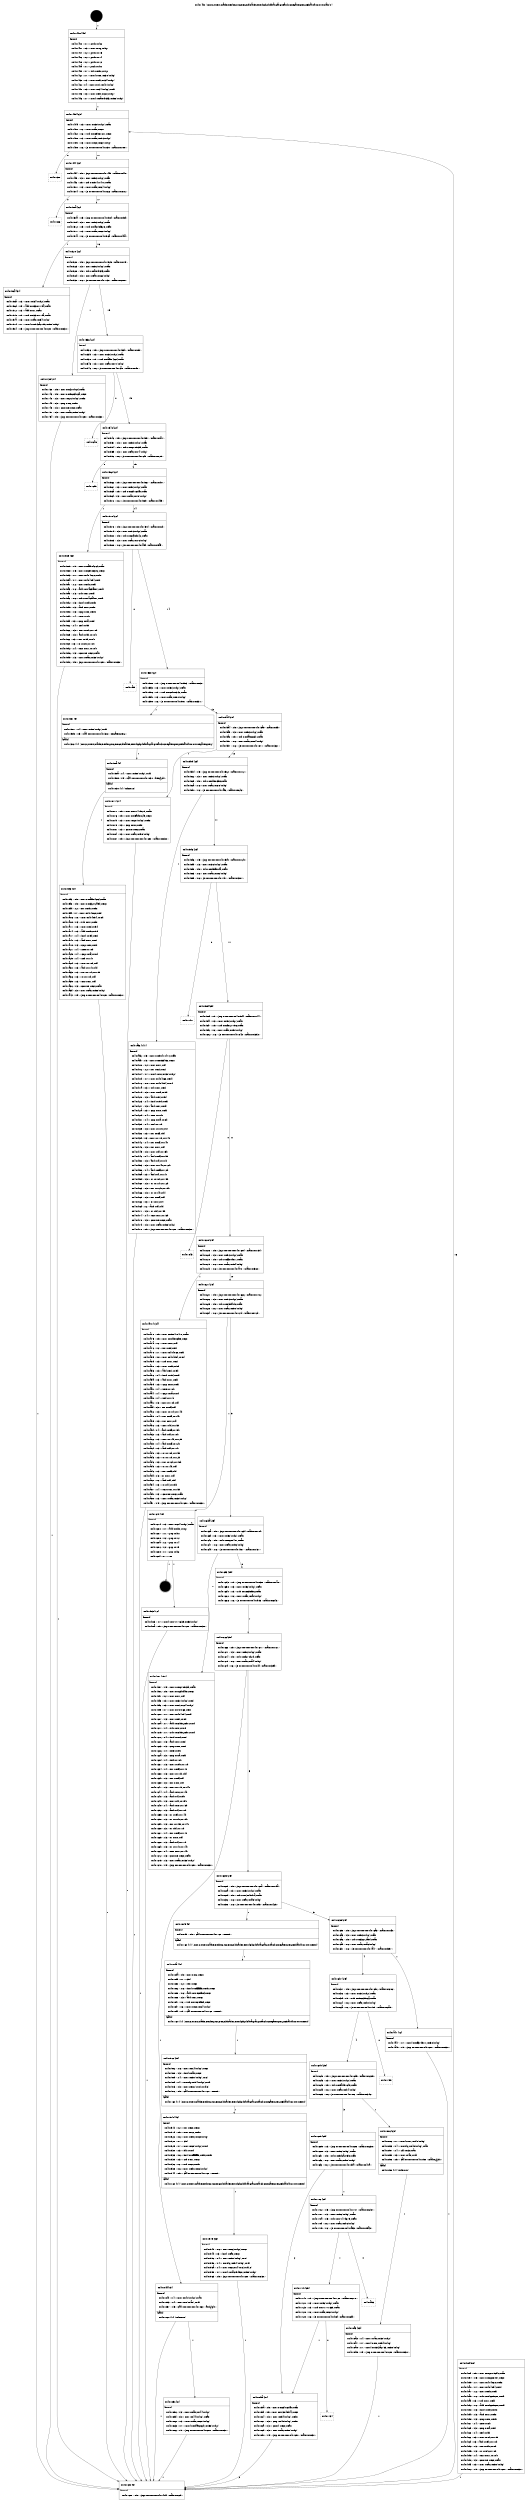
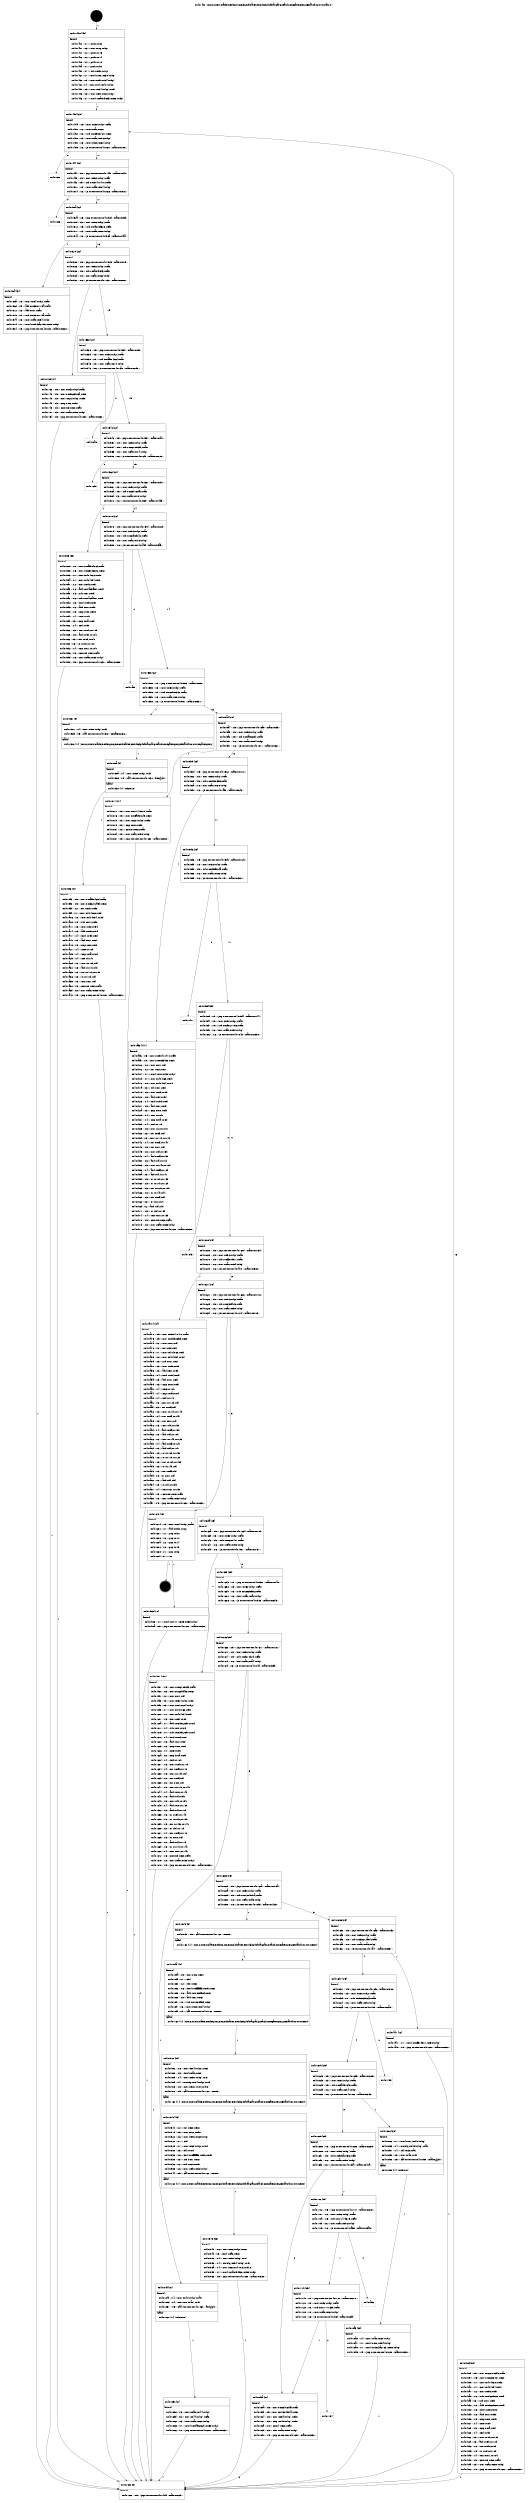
edge "0x40184f [13]" -> "0x401ce0 [5]": now "0x401be7 [150]" -> "0x401ce0 [5]"
